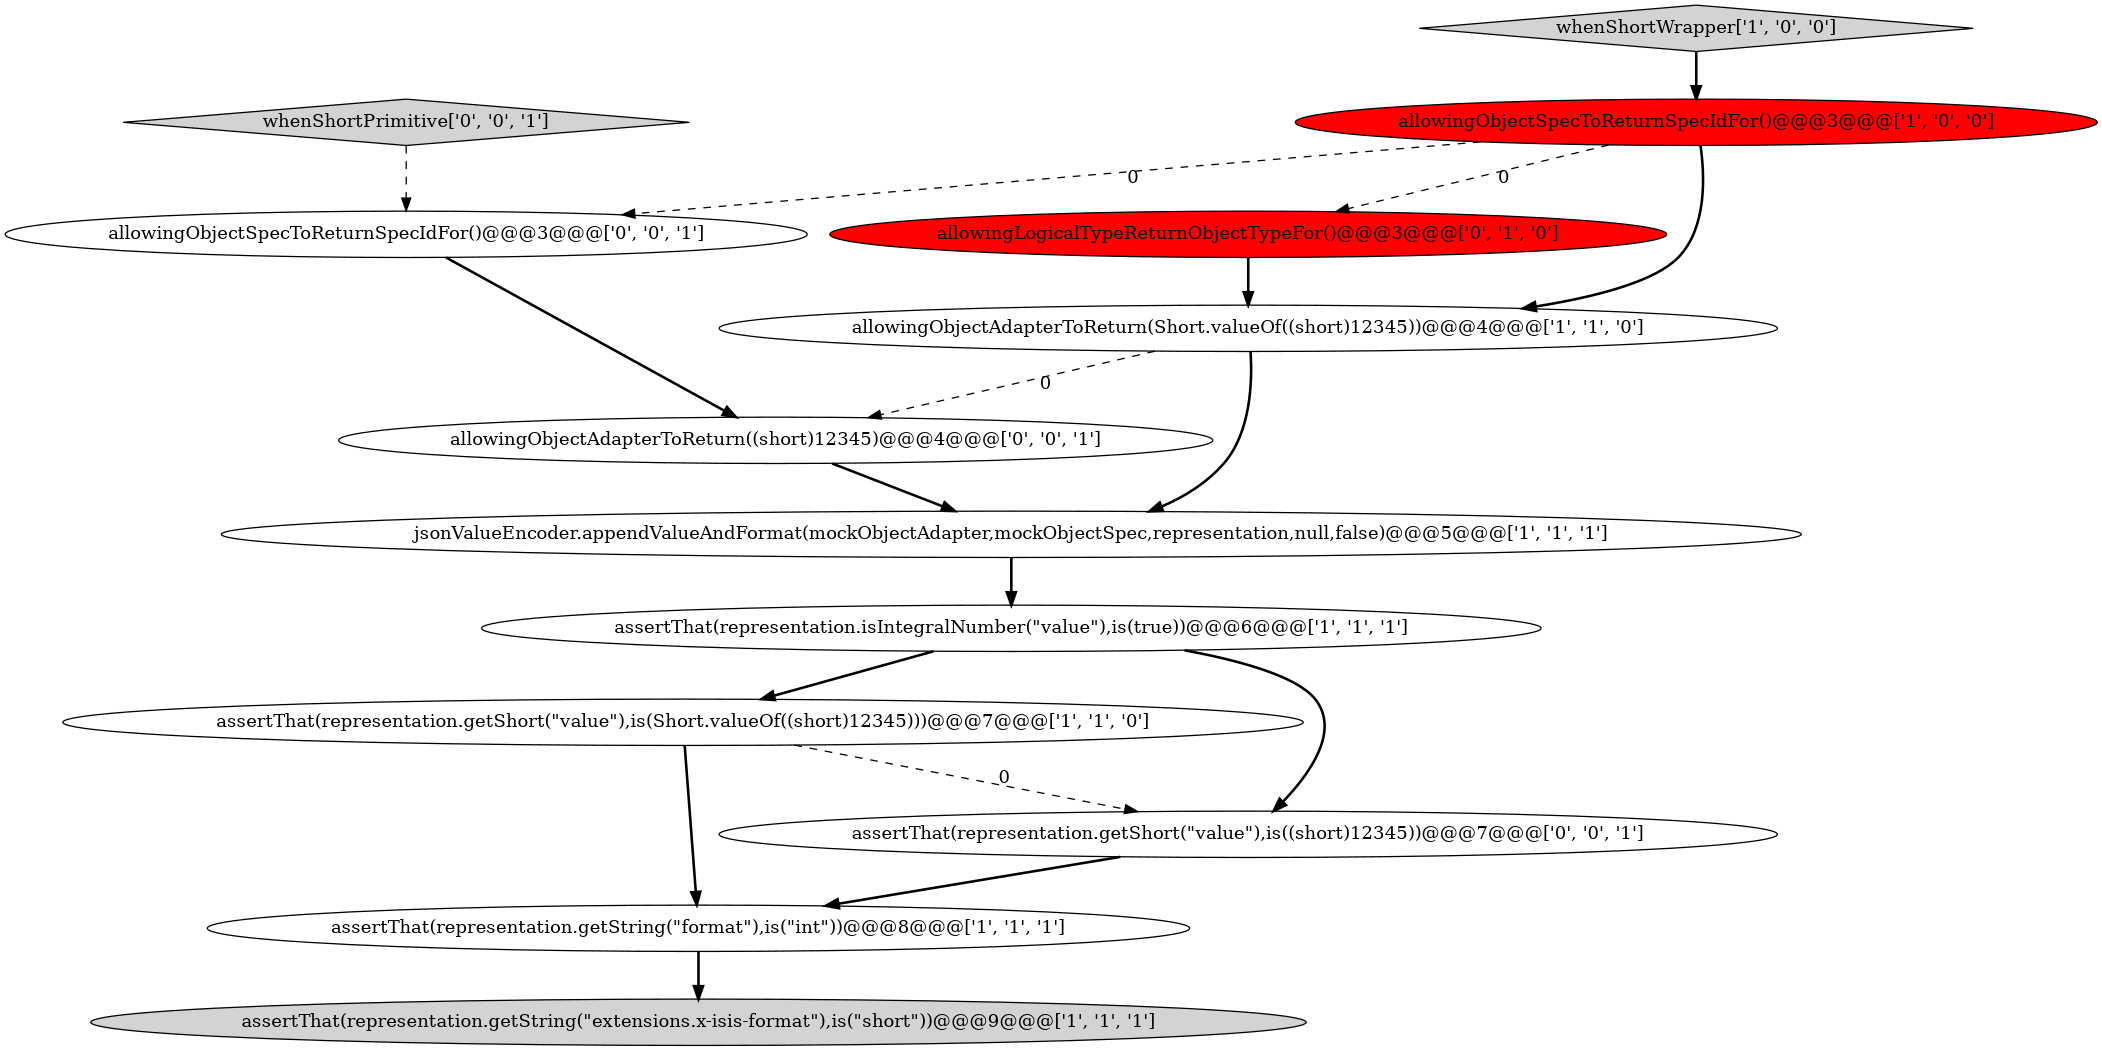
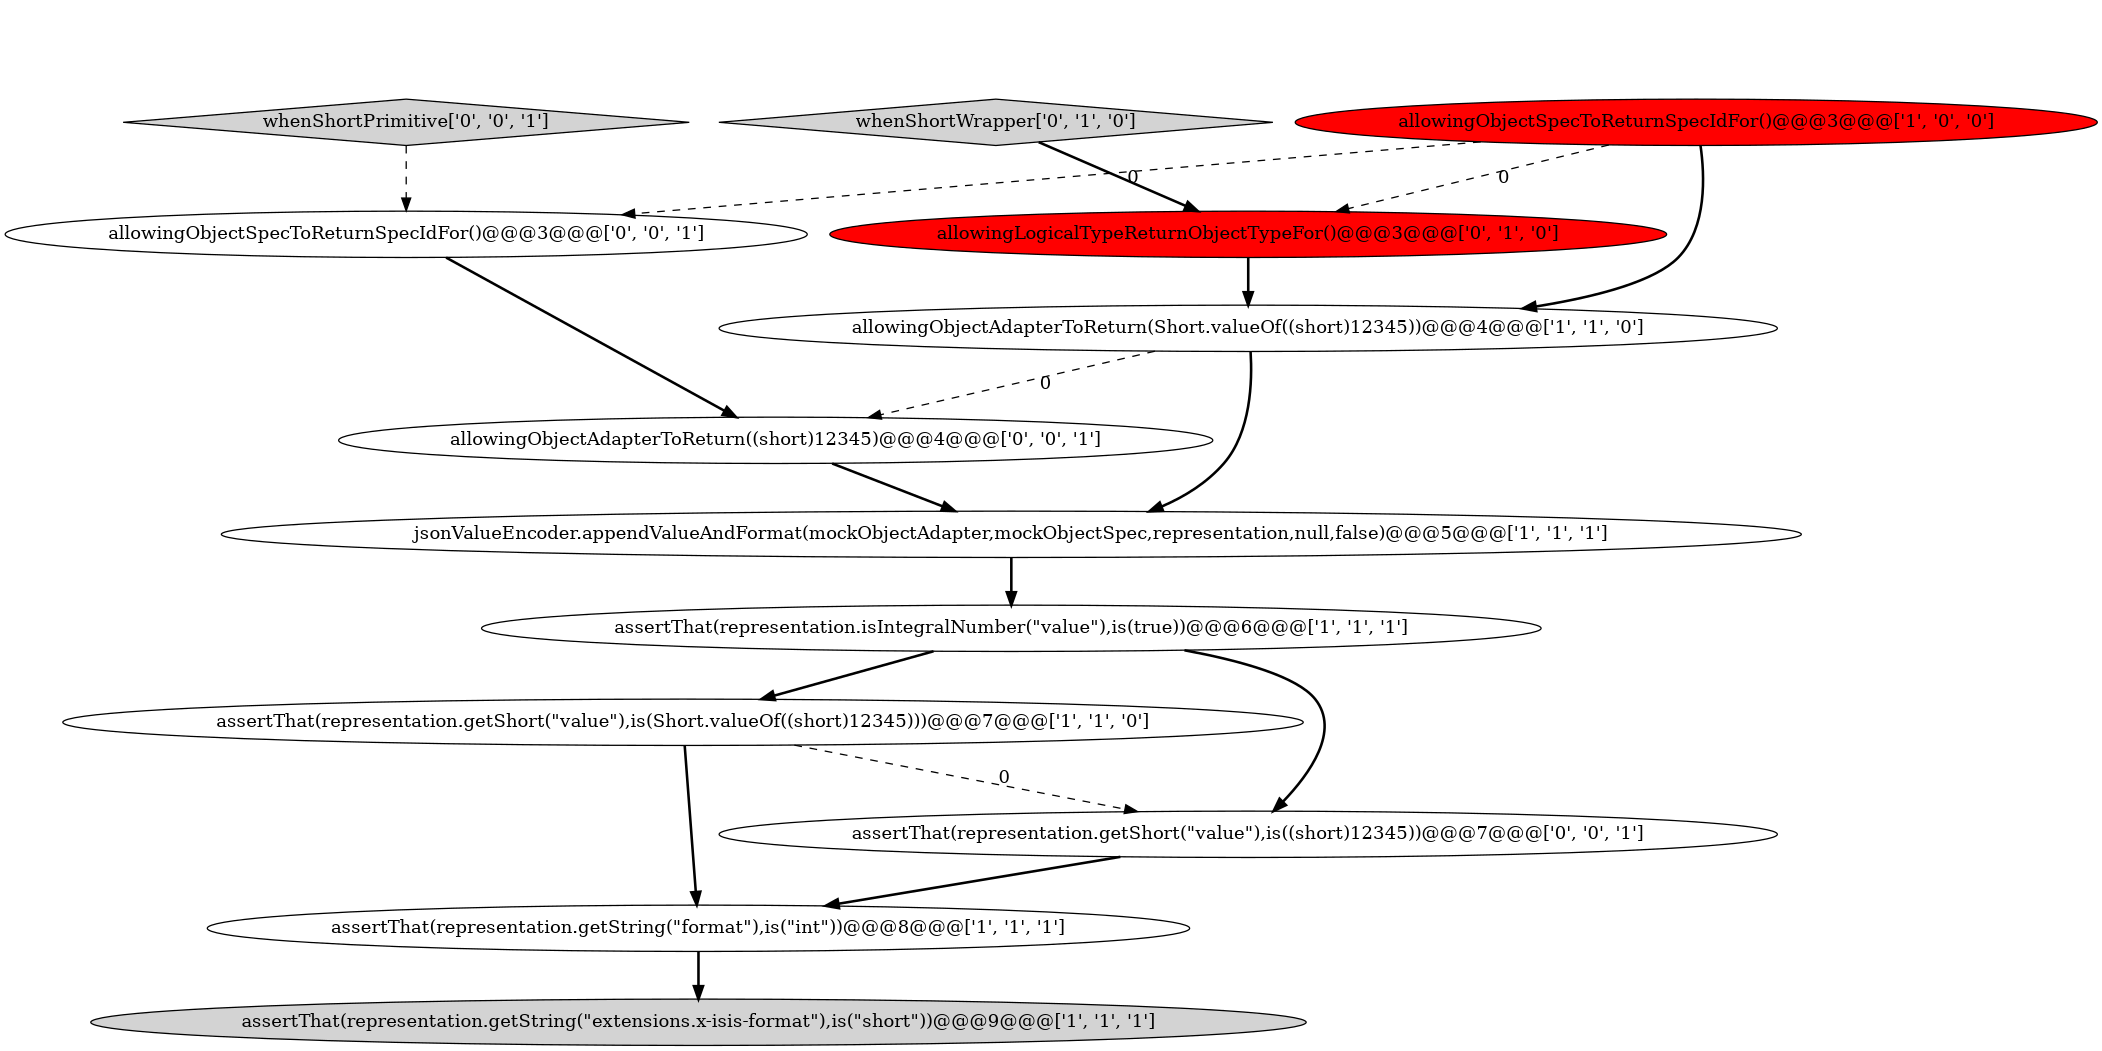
node "whenShortWrapper['1', '0', '0']": removed
node "whenShortWrapper['0', '1', '0']": added
